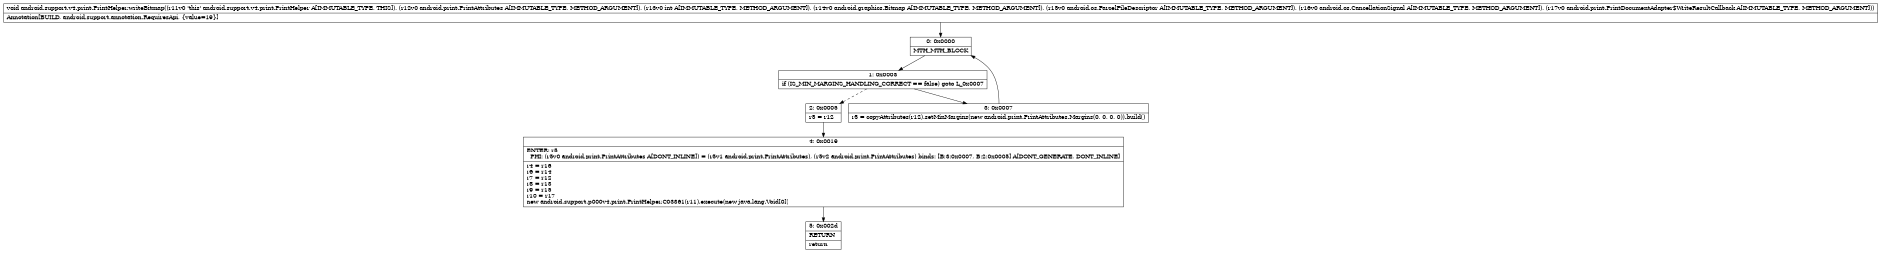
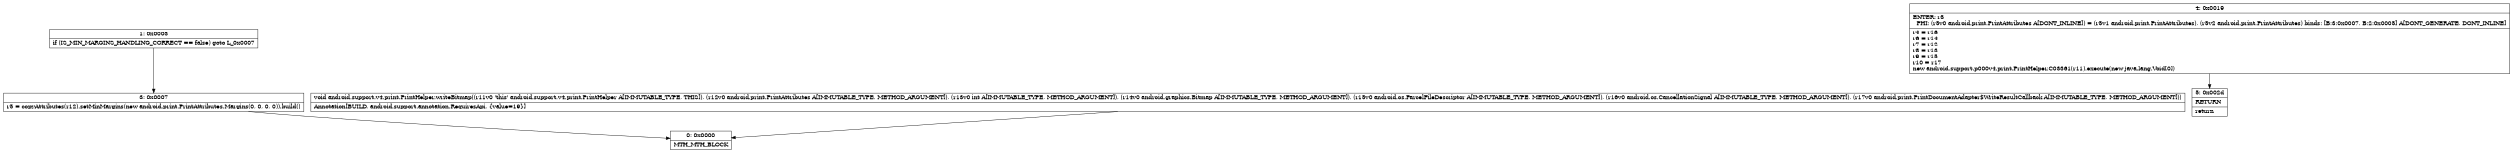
edge "0: 0x0000" -> "1: 0x0003": removed
node "2: 0x0005": removed
